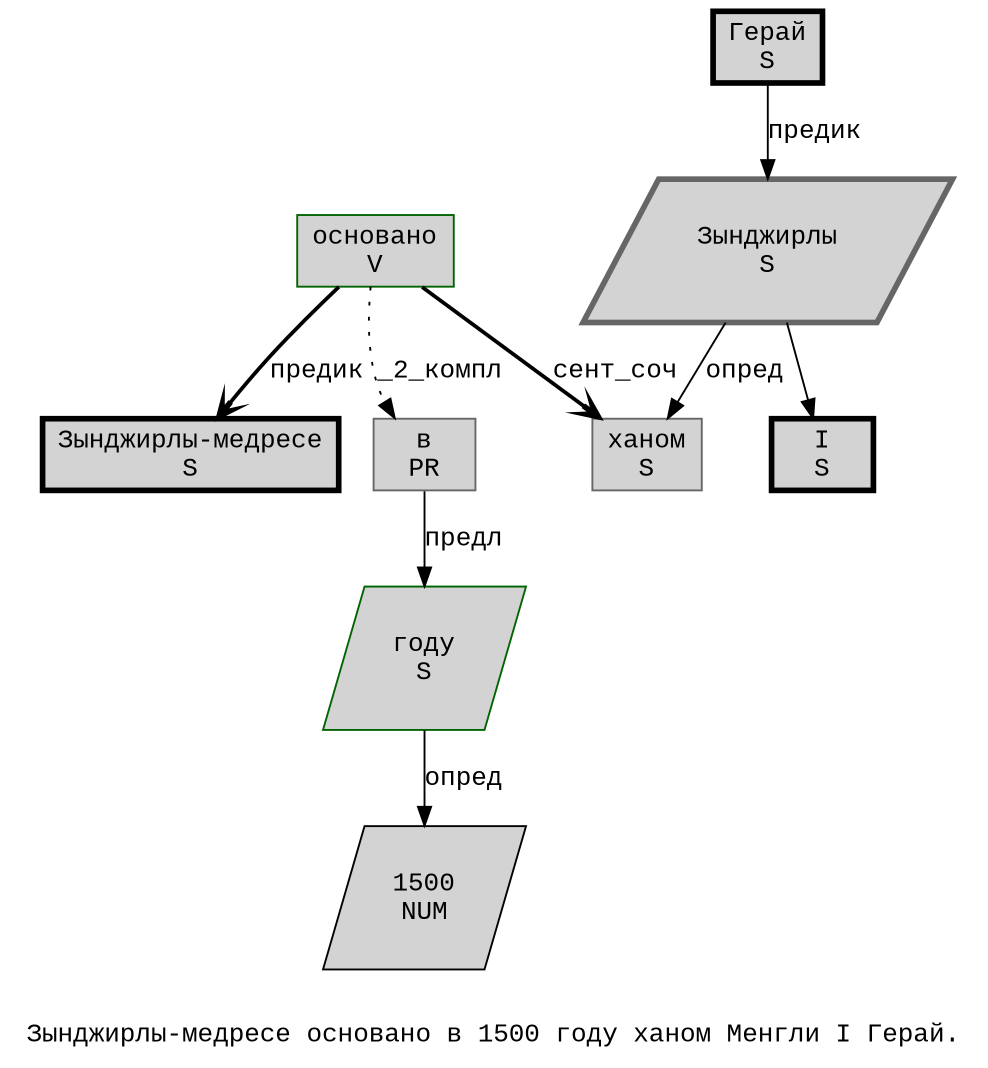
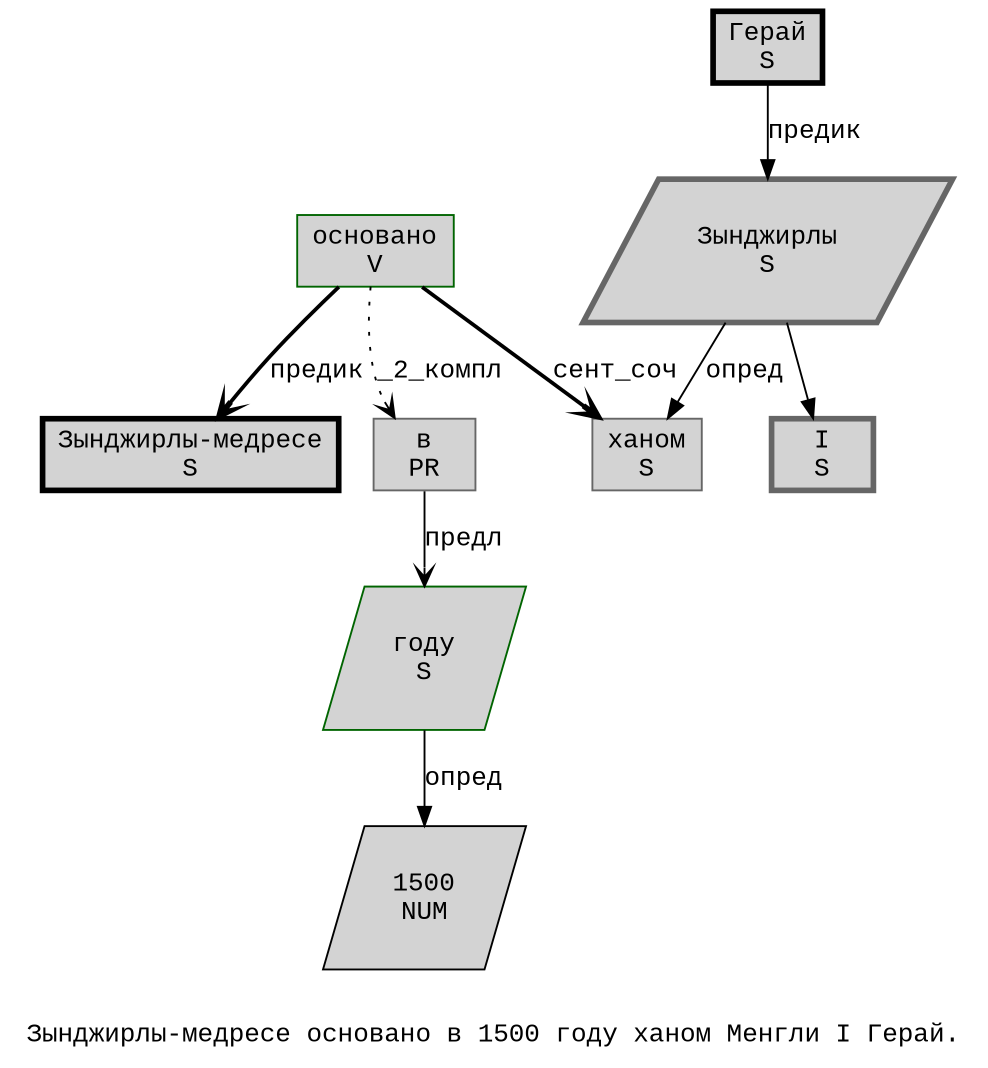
edge "основано V" -> "в PR": arrowhead normal -> vee
node "I S": color black -> gray40
edge "в PR" -> "году S": arrowhead normal -> vee
